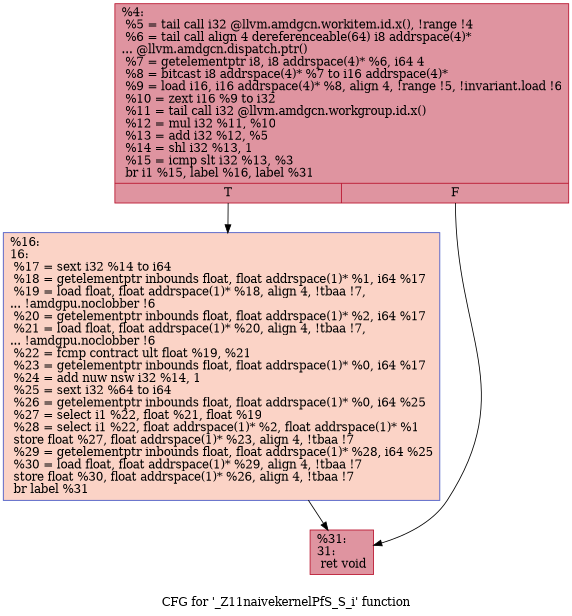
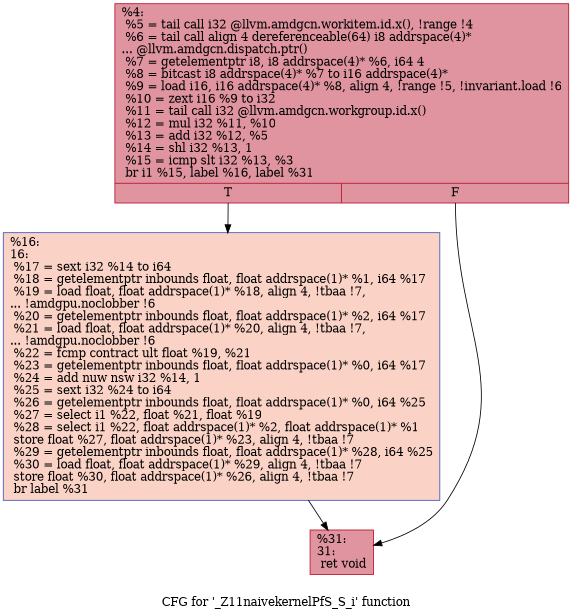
node "%16:": text "%25 = sext i32 %64 to i64" -> "%25 = sext i32 %24 to i64"
